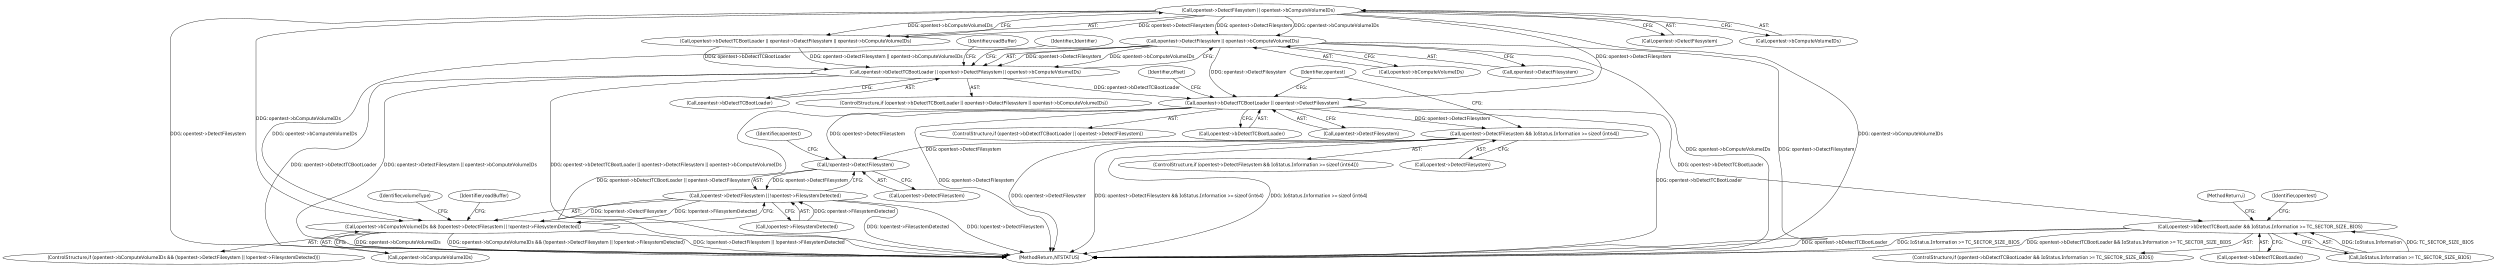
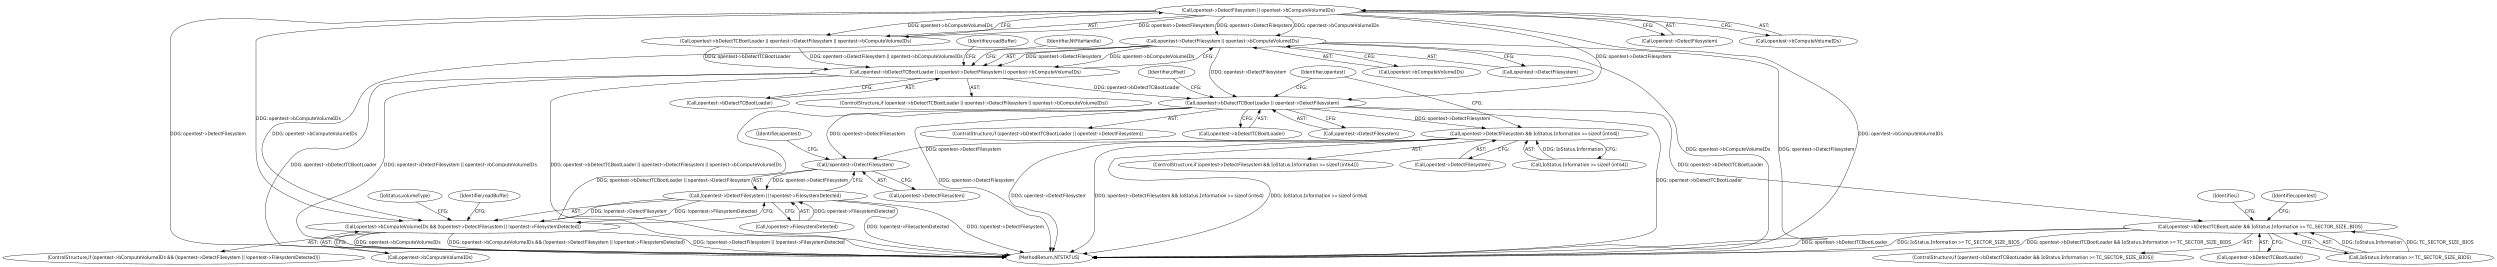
node "(Identifier,Identifier)": label "(Identifier,Identifier)" -> "(Identifier,NtFileHandle)"
node "(Call,IoStatus.Information >= sizeof (int64))": added
node "(Identifier,volumeType)": label "(Identifier,volumeType)" -> "(IoStatus,volumeType)"
node "(MethodReturn,i)": label "(MethodReturn,i)" -> "(Identifier,i)"
